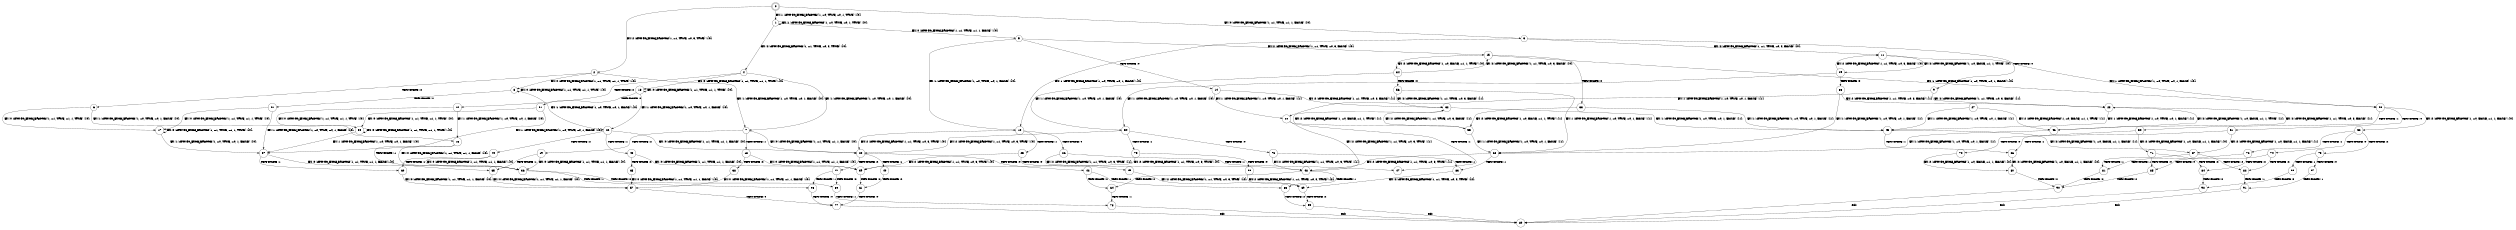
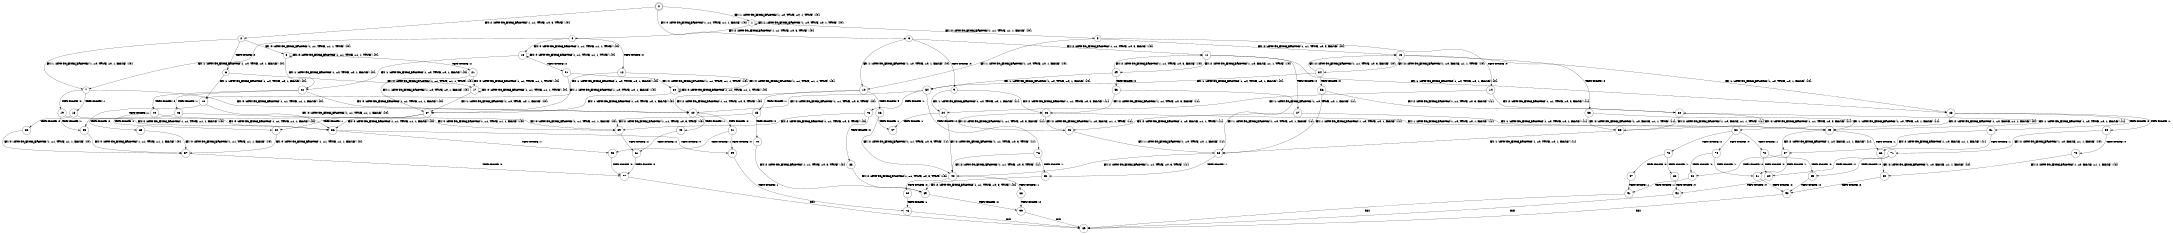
edge "11" -> "27": added, label "TERMINATE !0"
node "42": removed
